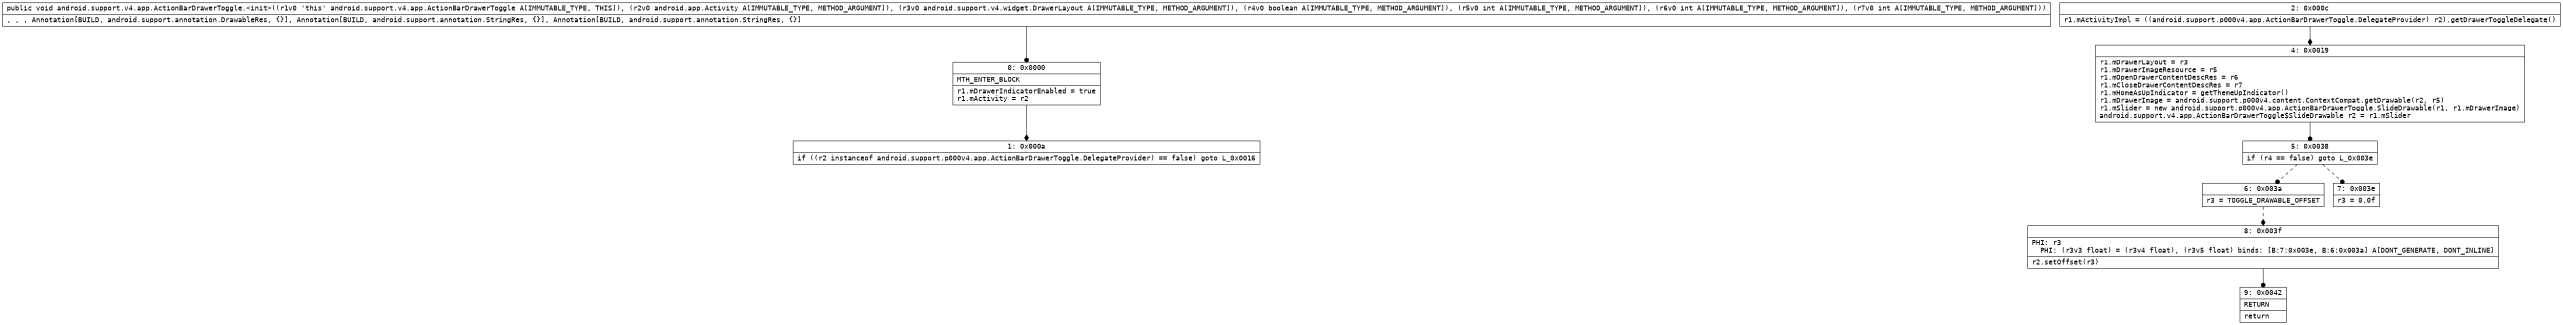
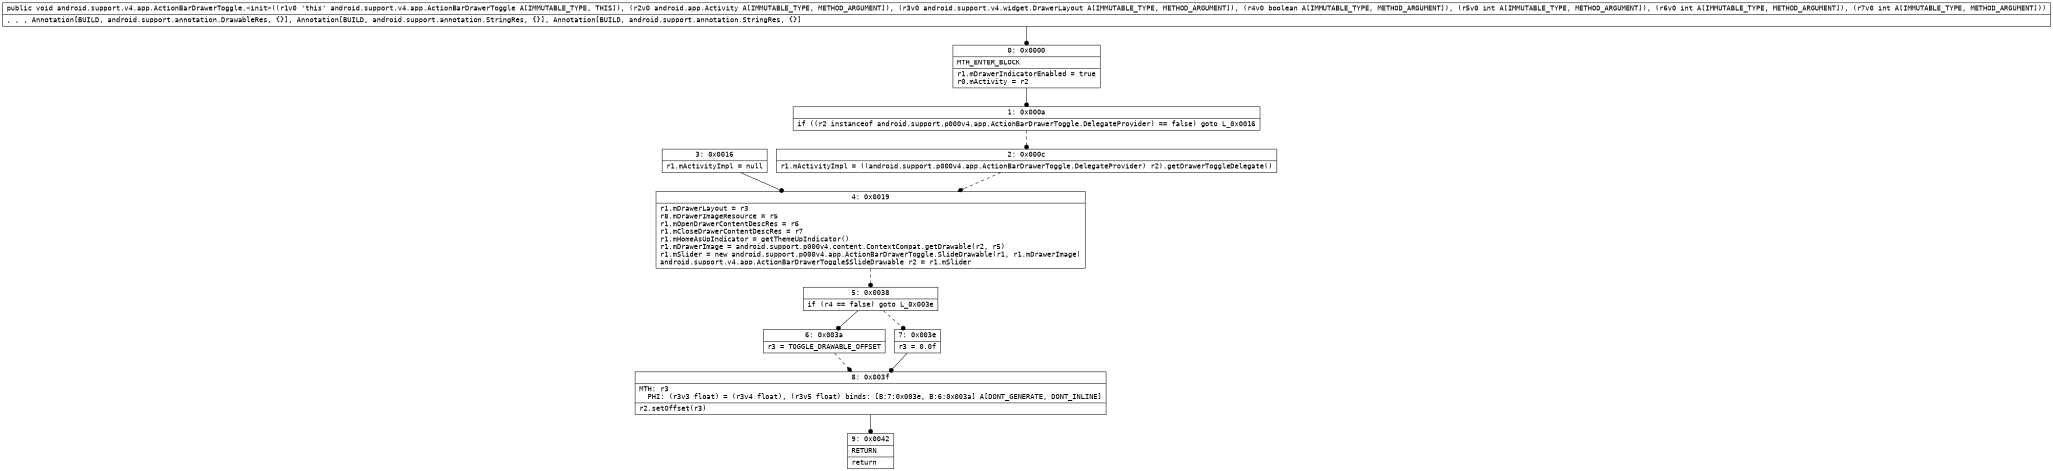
edge "2: 0x000c" -> "4: 0x0019": style solid -> dashed
node "4: 0x0019": text "r1.mDrawerImageResource = r5" -> "r8.mDrawerImageResource = r5"
node "0: 0x0000": text "r1.mActivity = r2" -> "r0.mActivity = r2"
edge "0: 0x0000" -> "1: 0x000a": arrowhead diamond -> dot
edge "4: 0x0019" -> "5: 0x0038": style solid -> dashed
edge "1: 0x000a" -> "2: 0x000c": added
node "3: 0x0016": added
edge "5: 0x0038" -> "6: 0x003a": style dashed -> solid
node "8: 0x003f": text "PHI: r3" -> "MTH: r3"
edge "7: 0x003e" -> "8: 0x003f": added
